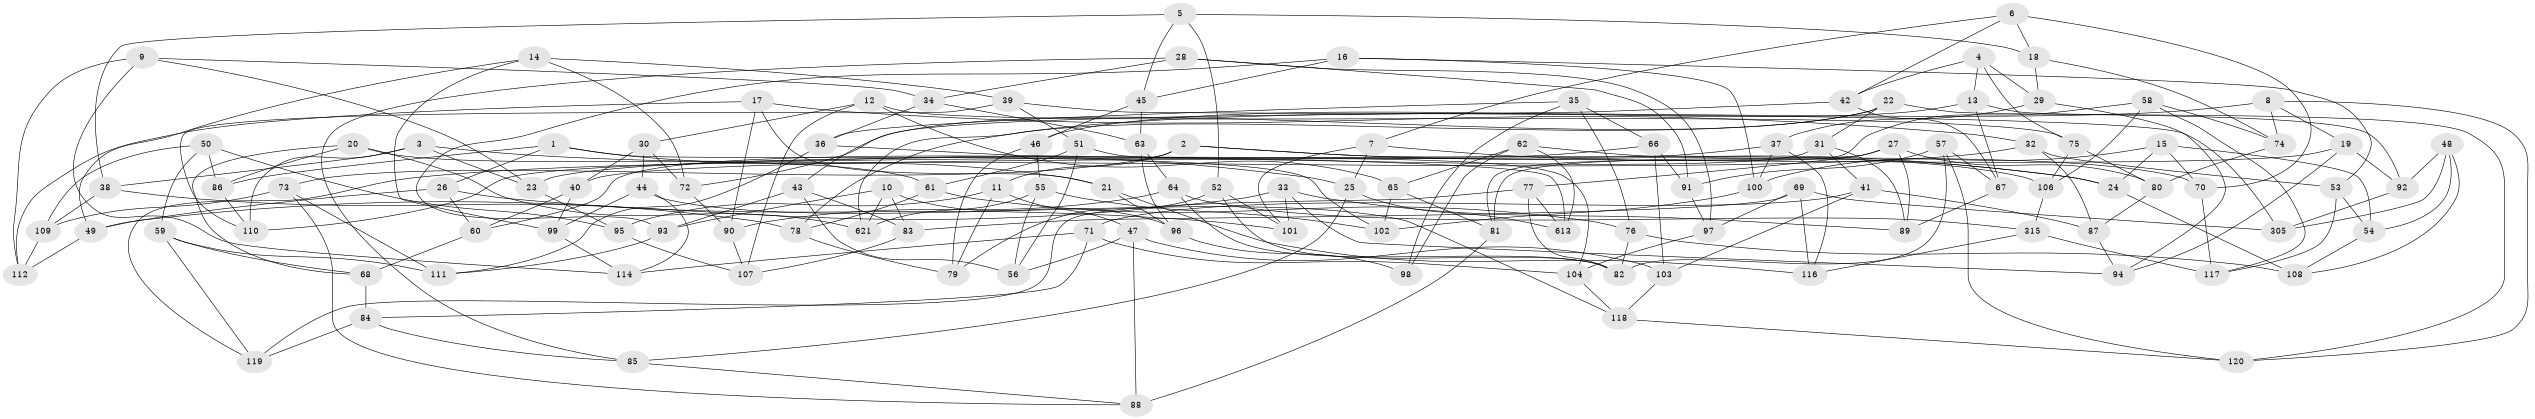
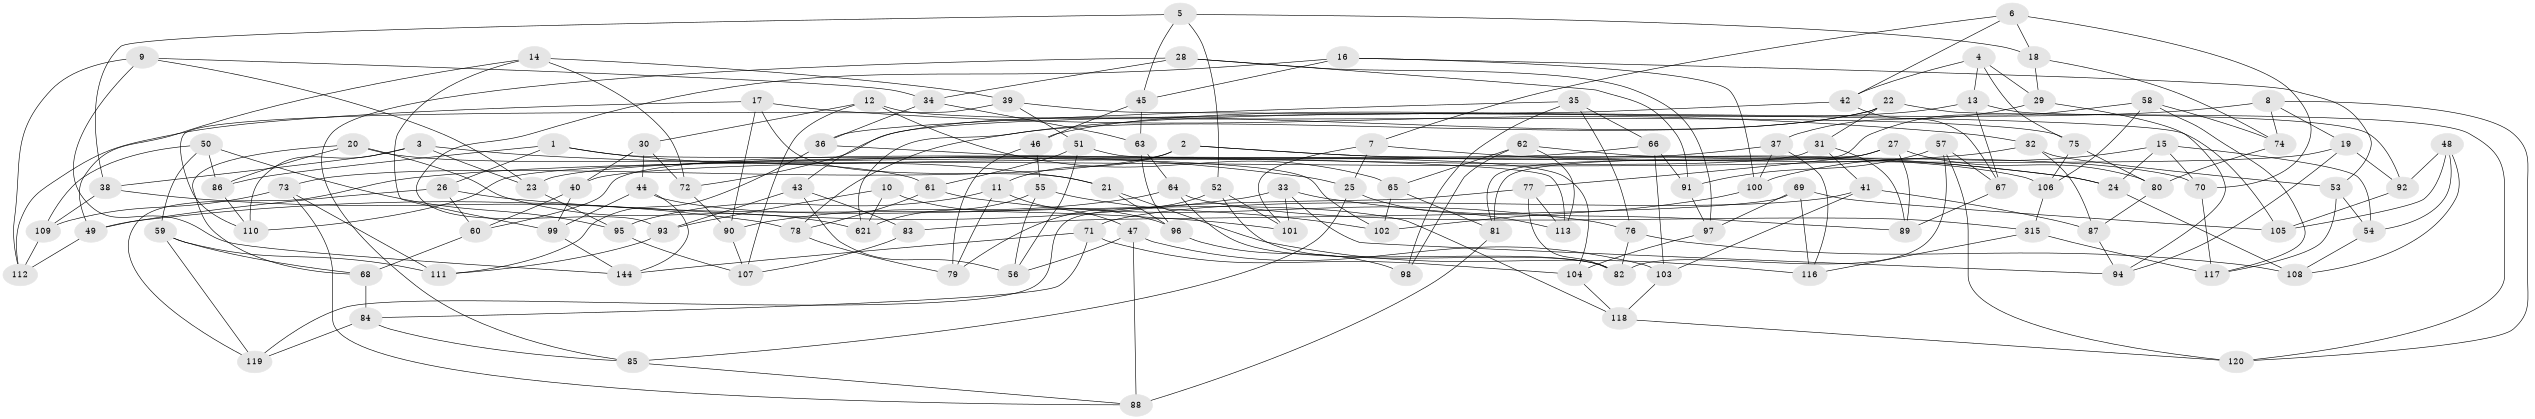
edge "10" -- "83": removed
node "613": label "613" -> "113"
node "305": label "305" -> "105"
node "114": label "114" -> "144"
